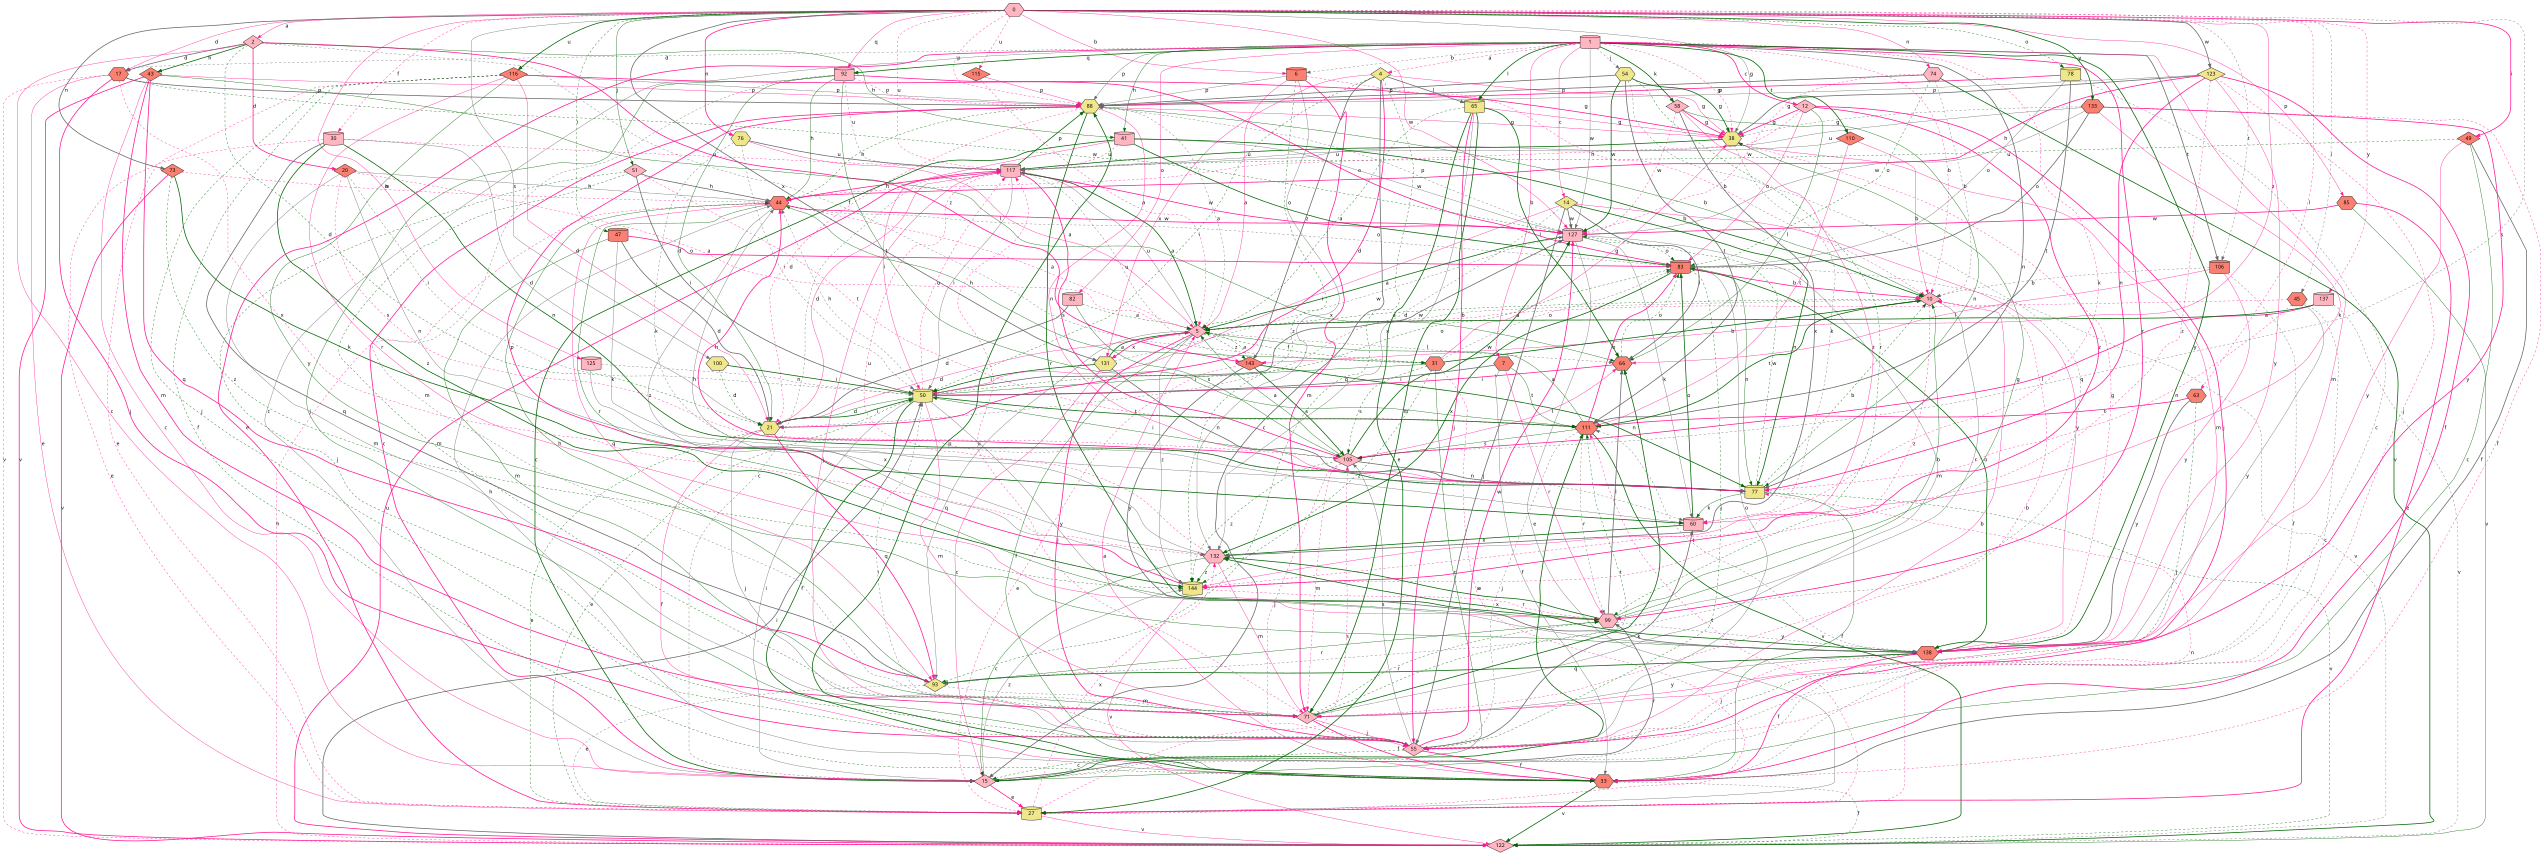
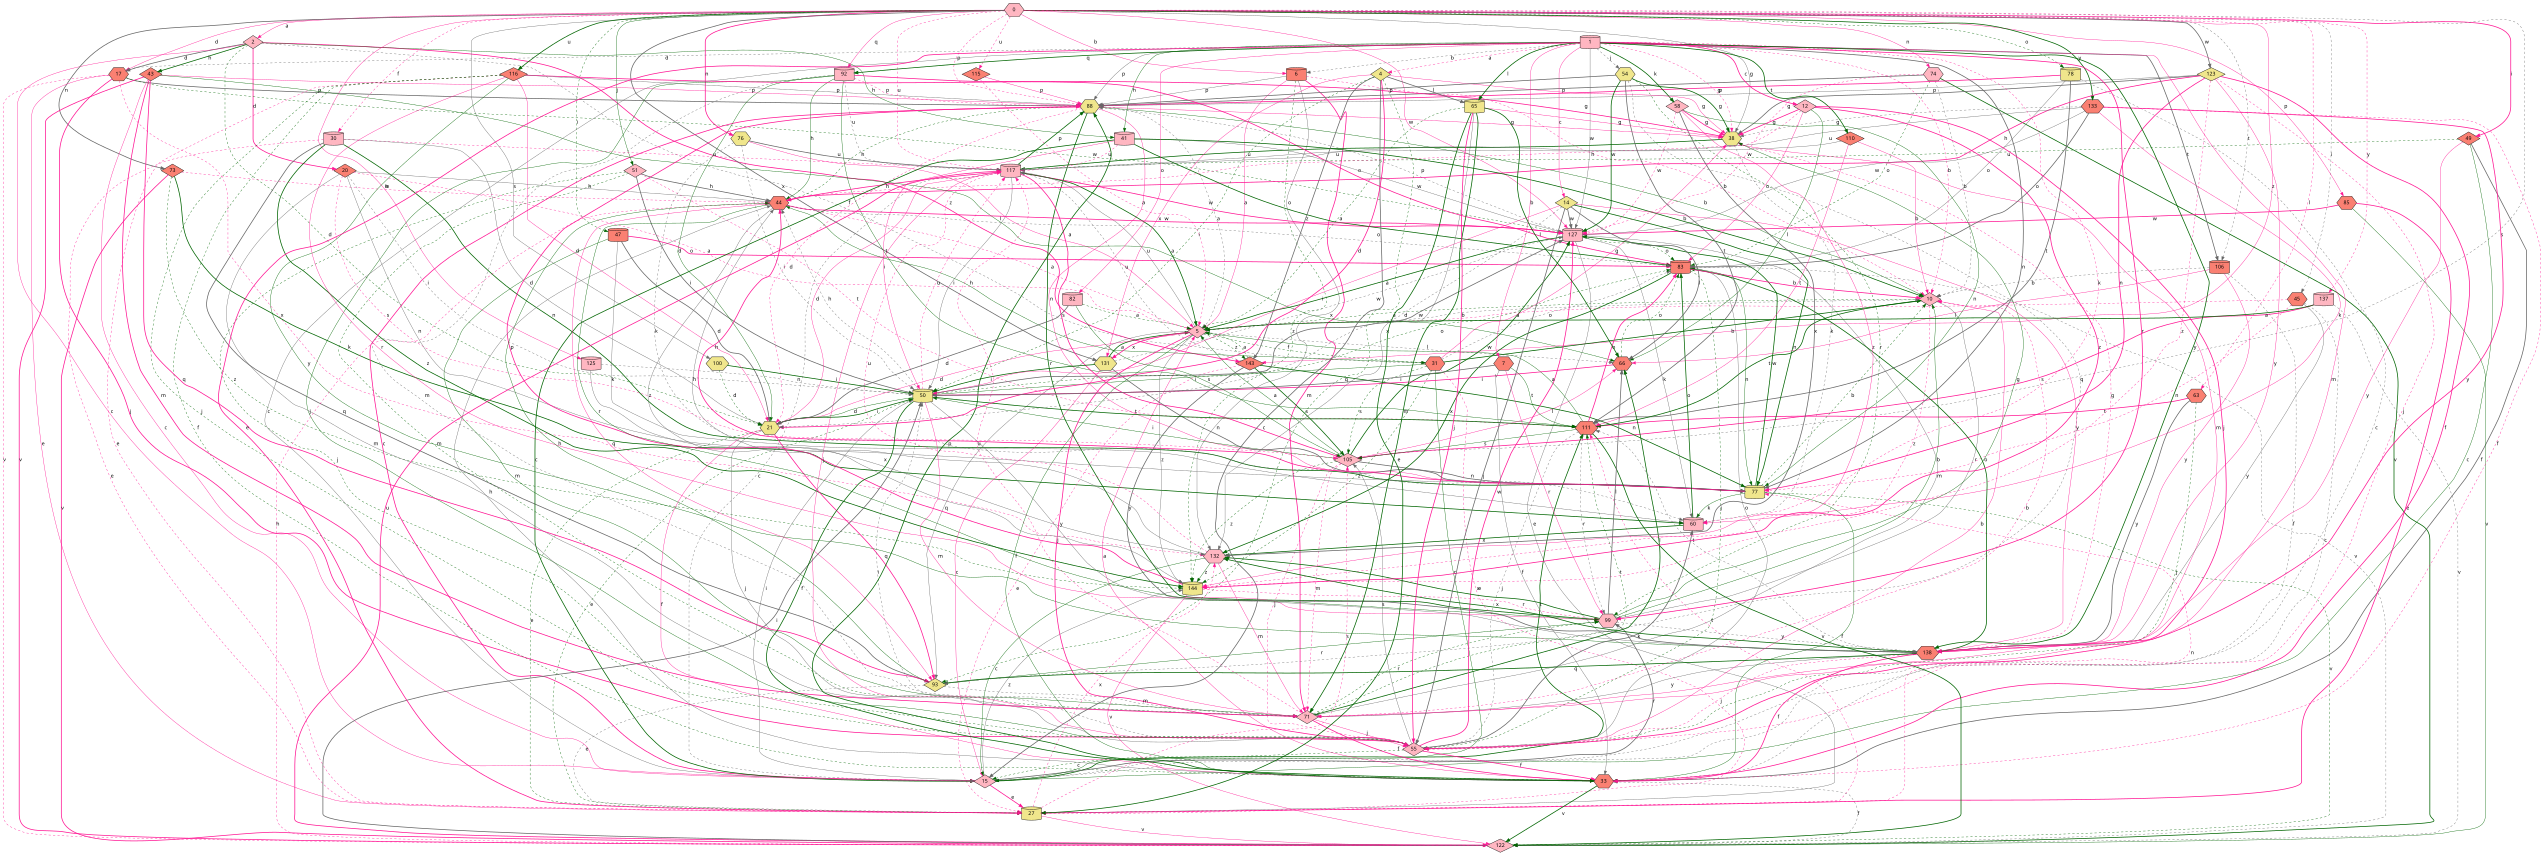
edge "77" -> "127": style dashed -> bold
edge "137" -> "105": label "l" -> "s"
